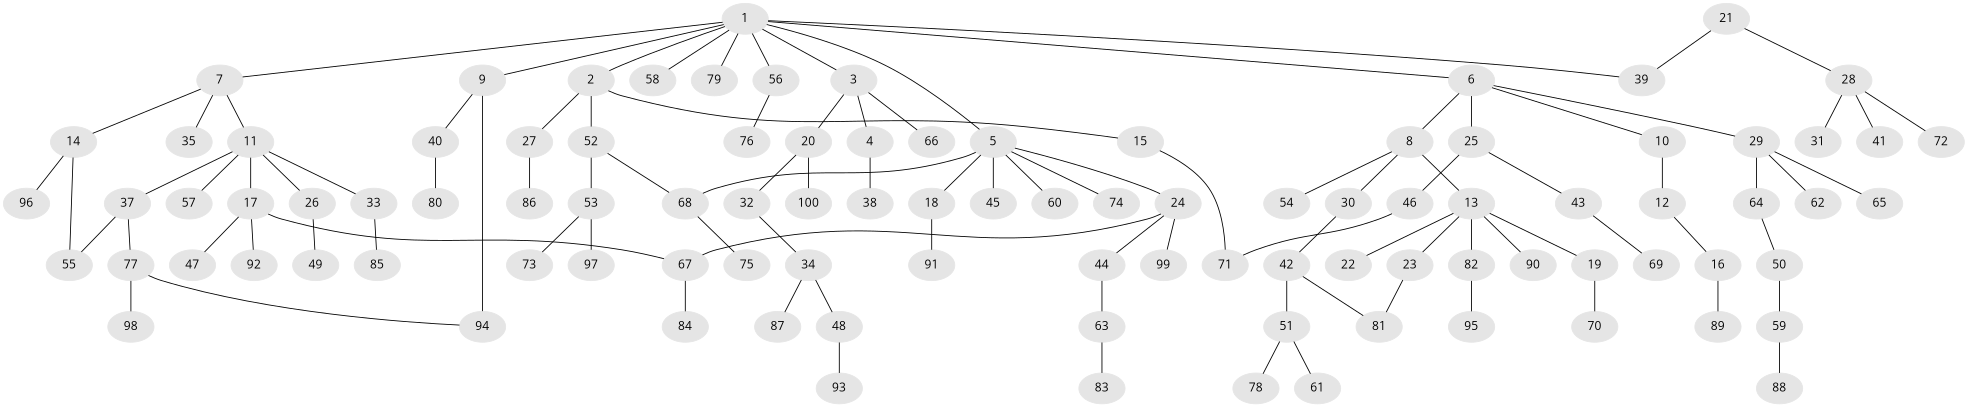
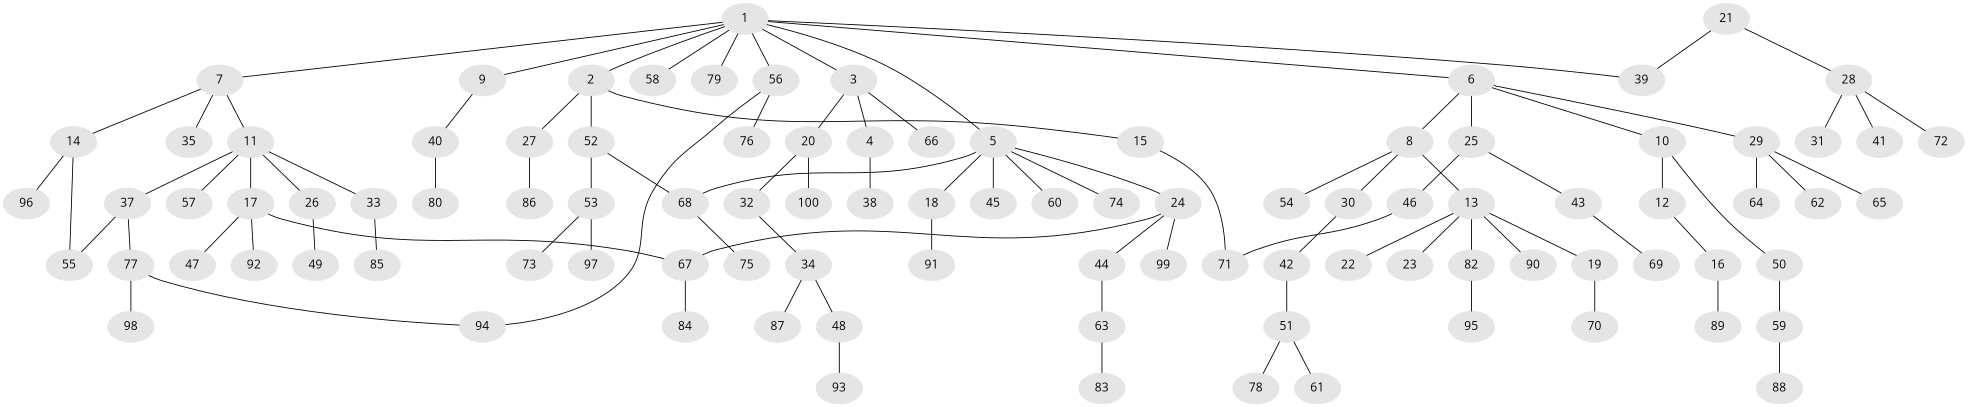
edge "9" -- "94": now "56" -- "94"
edge "64" -- "50": now "10" -- "50"
node "81": removed
